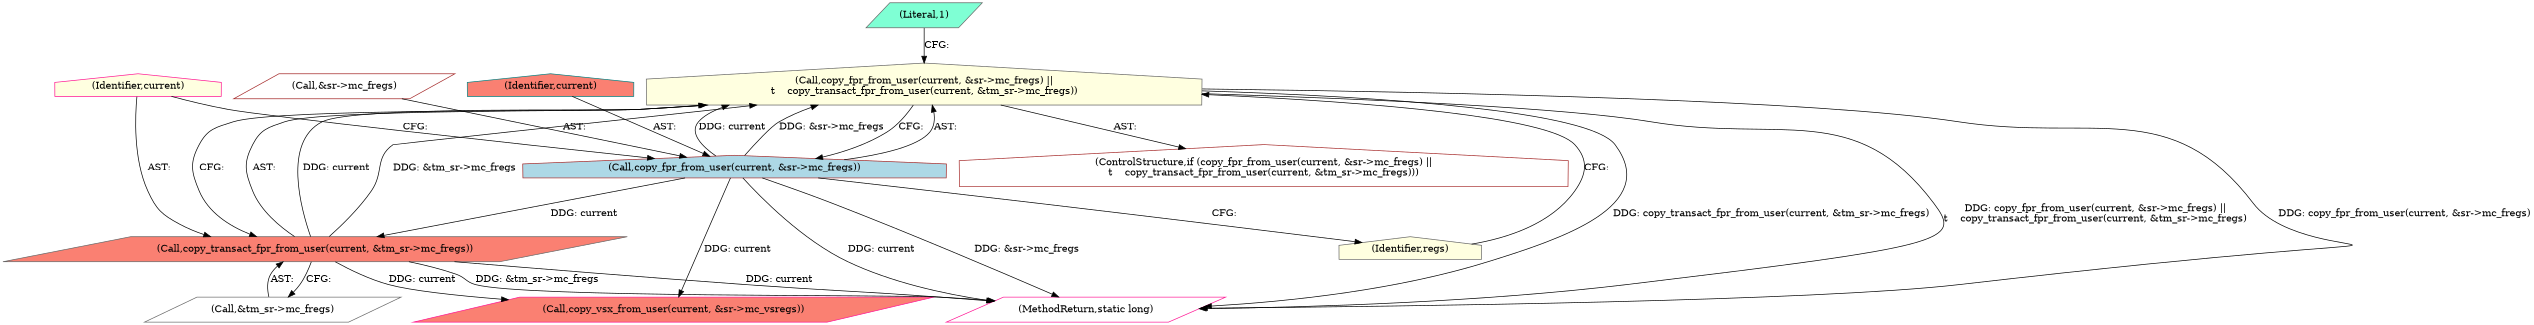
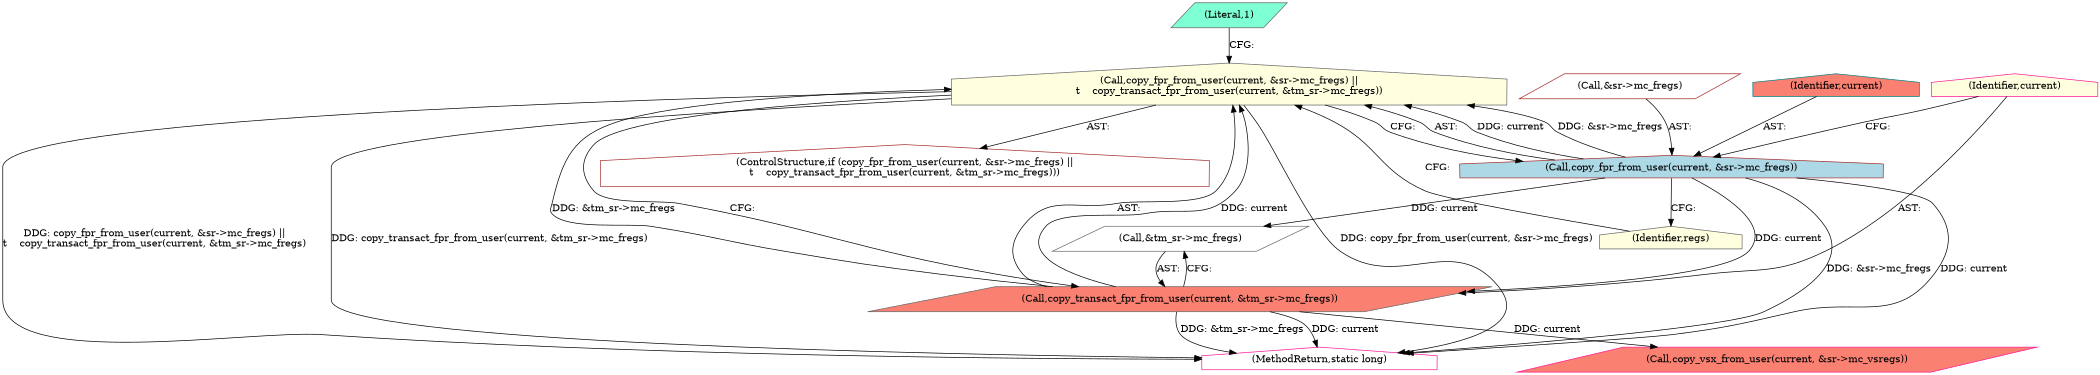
edge "(Call,copy_fpr_from_user(current, &sr->mc_fregs))" -> "(Call,copy_vsx_from_user(current, &sr->mc_vsregs))": now "(Call,copy_fpr_from_user(current, &sr->mc_fregs))" -> "(Call,&tm_sr->mc_fregs)"
node "(MethodReturn,static long)": shape parallelogram -> house
